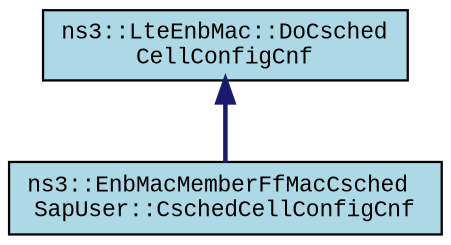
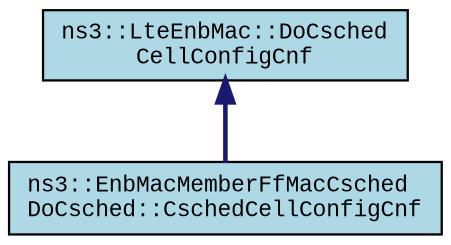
node "ns3::EnbMacMemberFfMacCsched SapUser::CschedCellConfigCnf": label "ns3::EnbMacMemberFfMacCsched SapUser::CschedCellConfigCnf" -> "ns3::EnbMacMemberFfMacCsched DoCsched::CschedCellConfigCnf"
